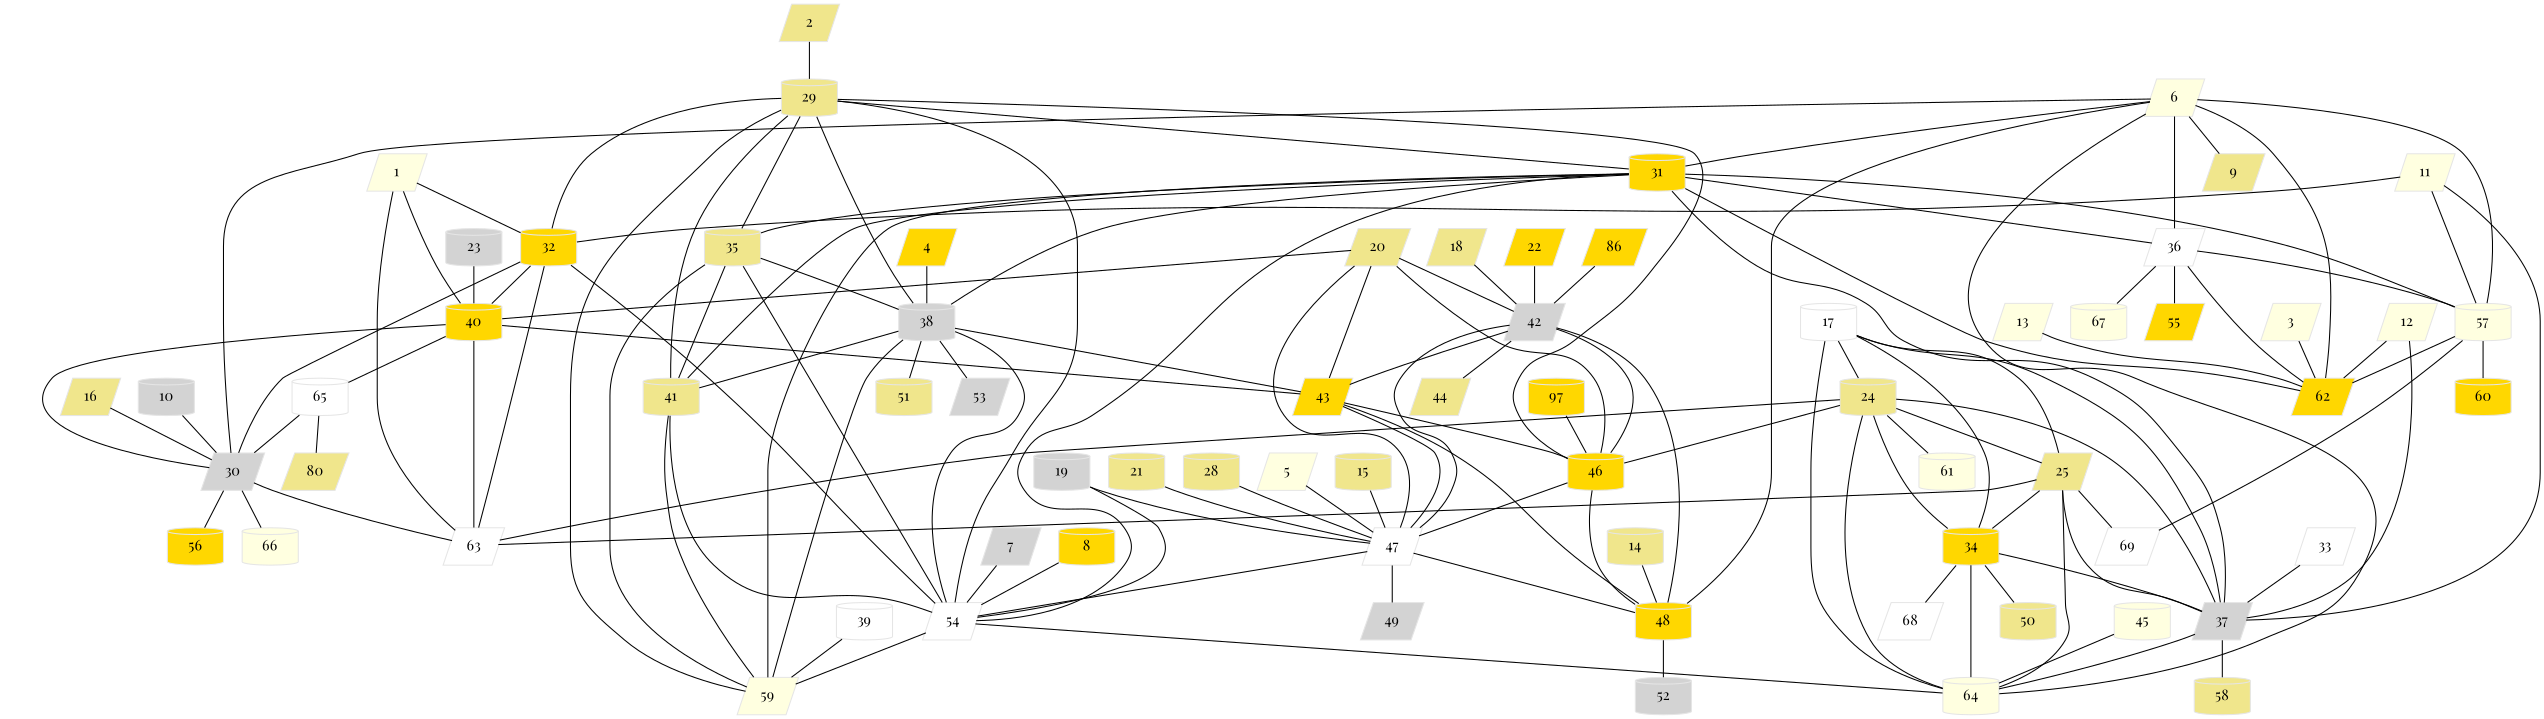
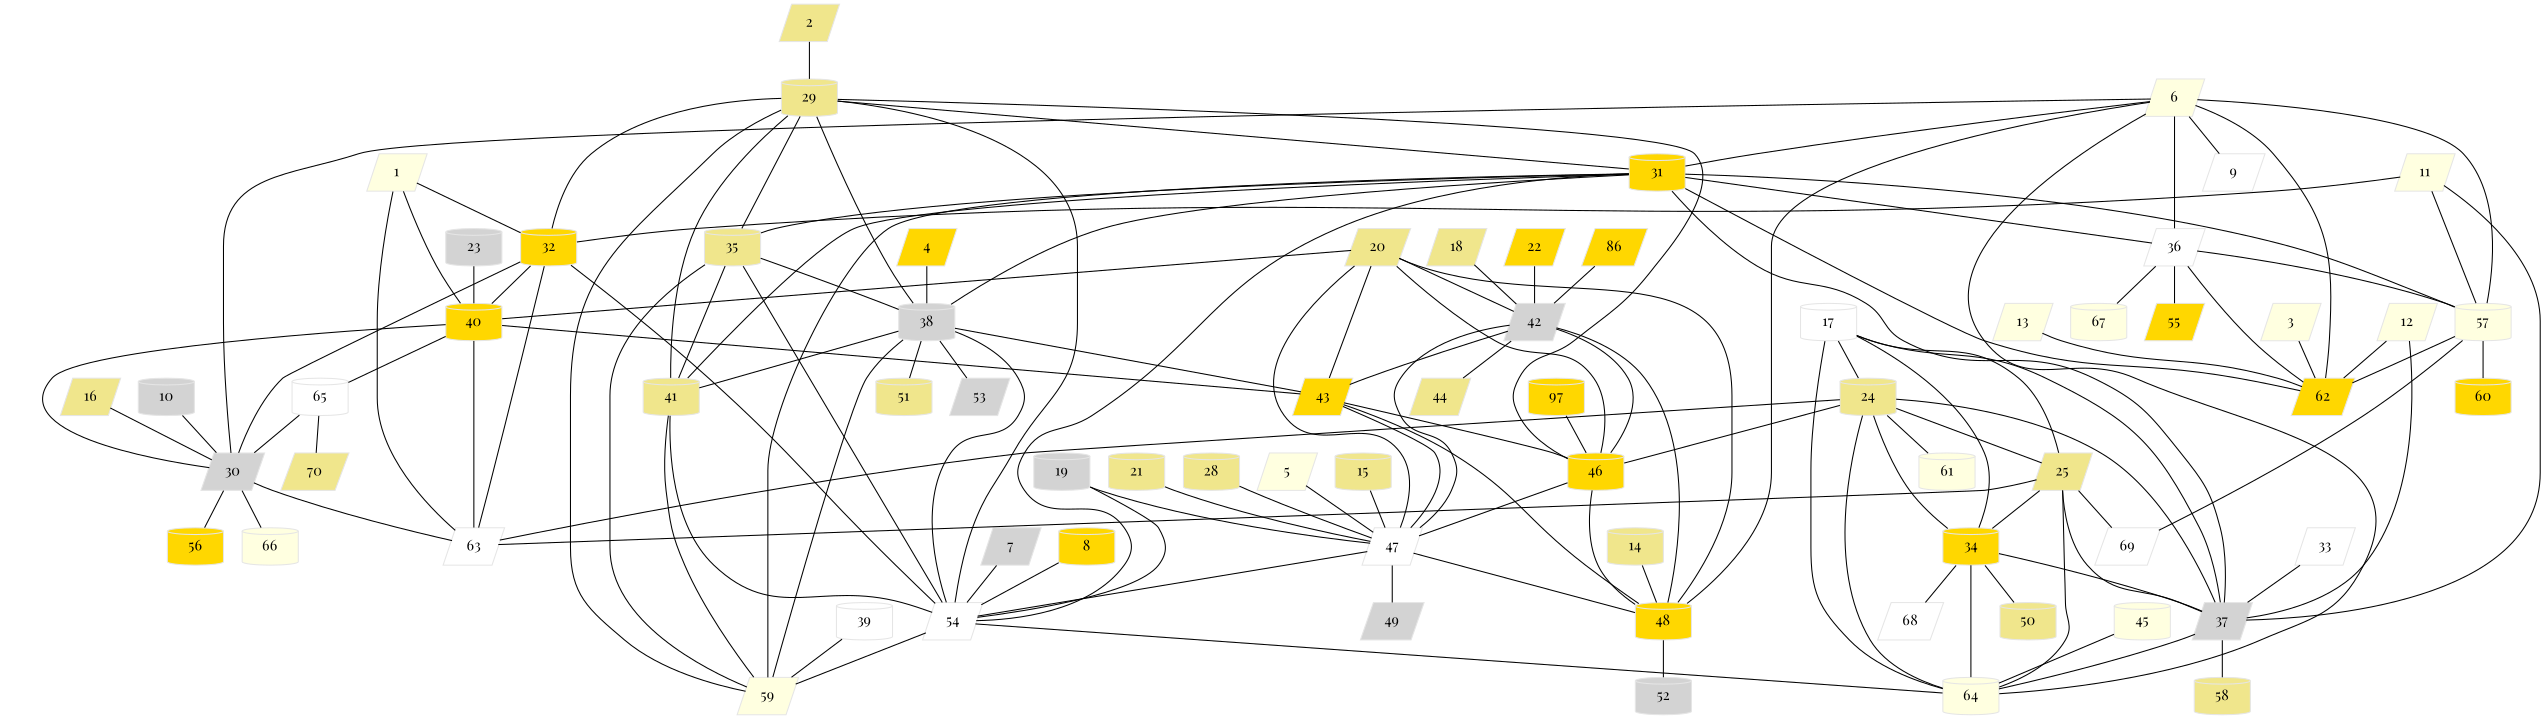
node "9": fillcolor khaki -> white
edge "20" -- "48": added
node "80": label "80" -> "70"
